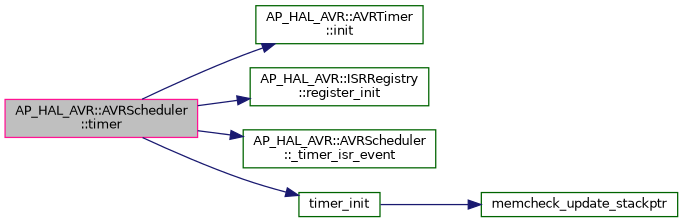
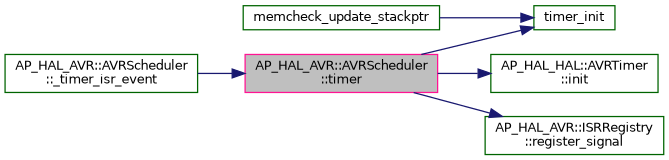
node "AP_HAL_AVR::AVRTimer ::init": label "AP_HAL_AVR::AVRTimer ::init" -> "AP_HAL_HAL::AVRTimer ::init"
node "AP_HAL_AVR::ISRRegistry ::register_init": label "AP_HAL_AVR::ISRRegistry ::register_init" -> "AP_HAL_AVR::ISRRegistry ::register_signal"
edge "AP_HAL_AVR::AVRScheduler ::timer" -> "AP_HAL_AVR::AVRScheduler ::_timer_isr_event": reversed
edge "timer_init" -> "memcheck_update_stackptr": reversed
